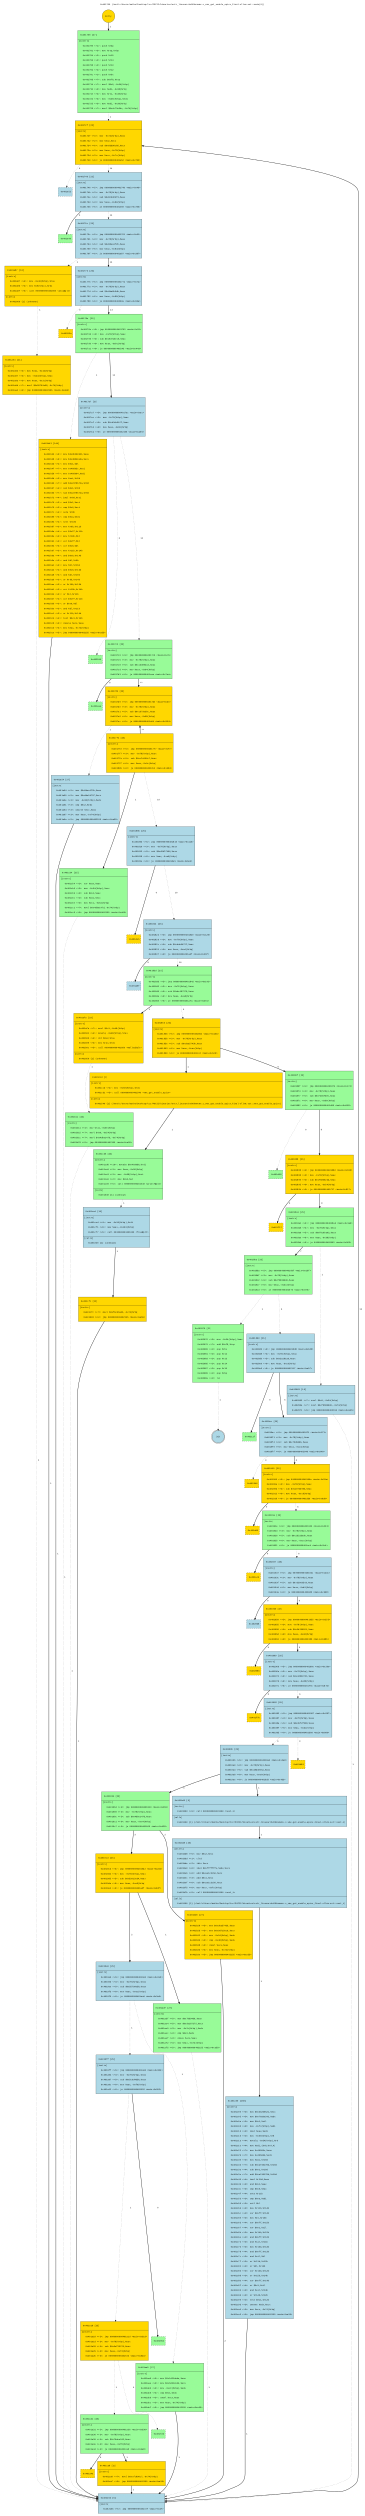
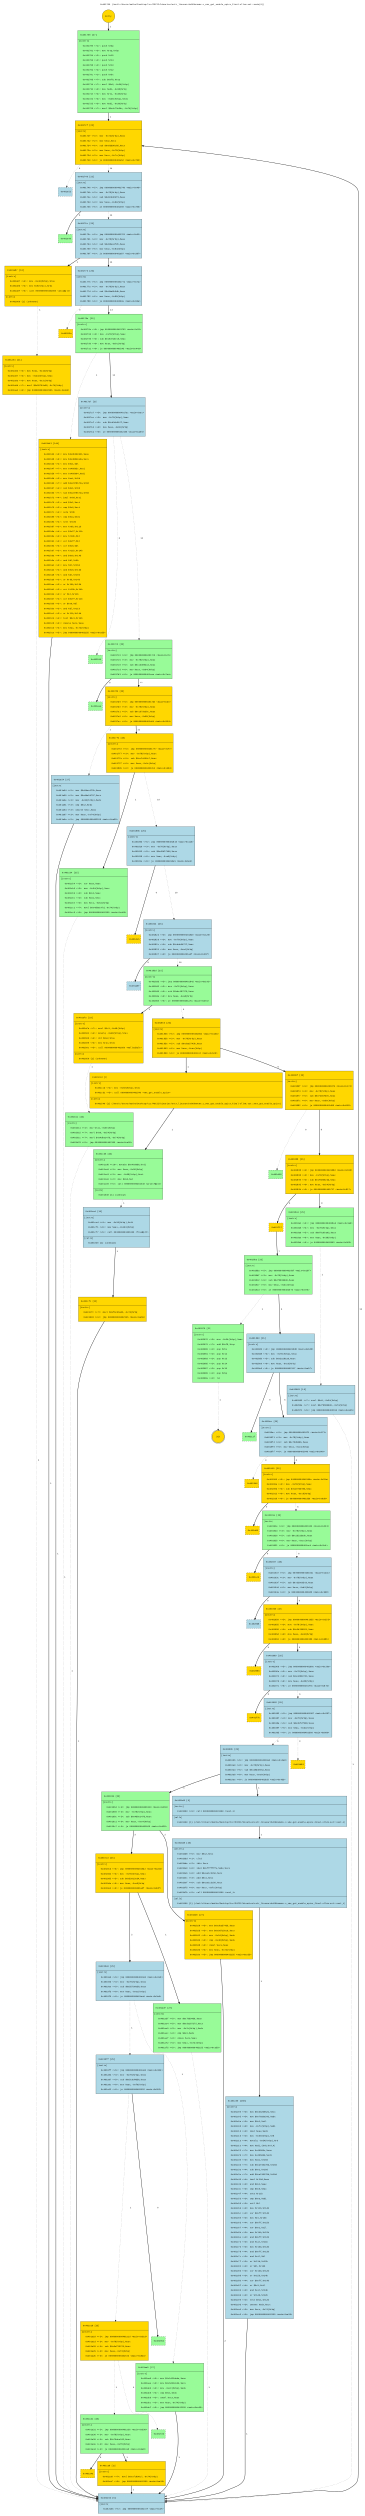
edge "0x401700 [47]" -> "0x40172f [23]": style dotted -> bold
edge "0x40175c [25]" -> "0x401a87 [13]": style dotted -> bold
edge "0x4017f2 [25]" -> "0x4017d9 [25]": reversed
node "0x40186f [25]": fillcolor palegreen -> gold
edge "0x4018a1 [25]" -> "0x4018ba [25]": now "0x401f17" -> "0x4018ba [25]"
edge "0x4018ba [25]" -> "0x4018d3 [25]": style dotted -> bold
node "Exit": fillcolor lightblue -> gold
